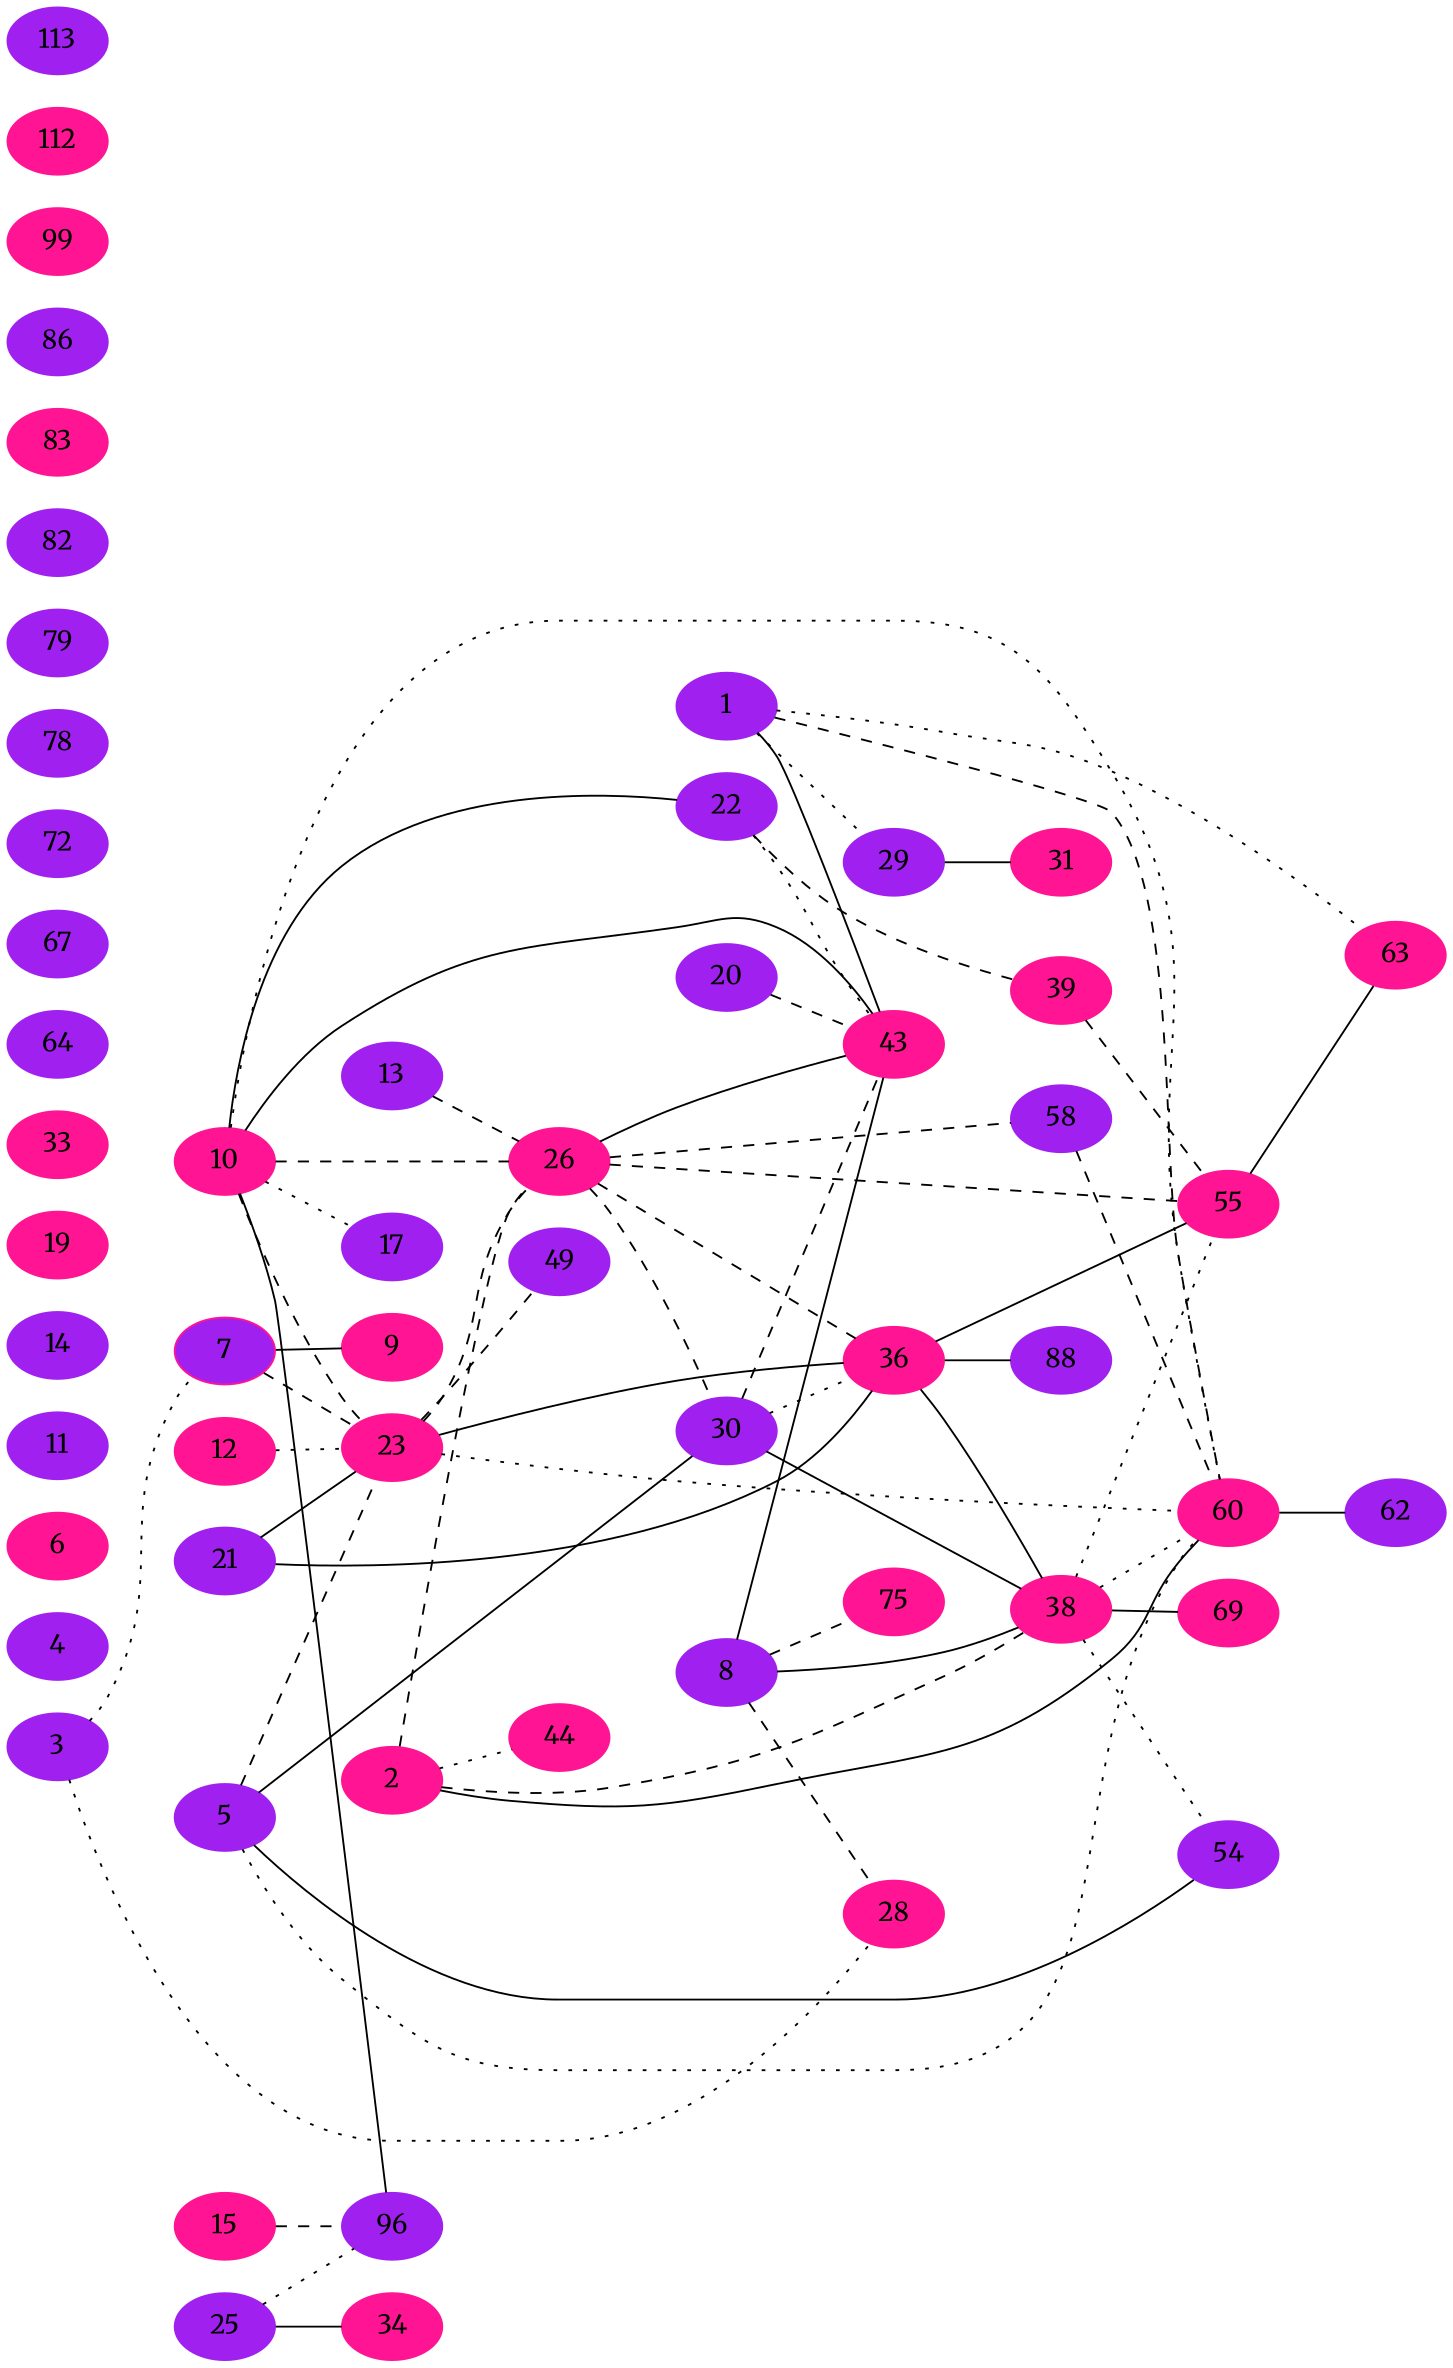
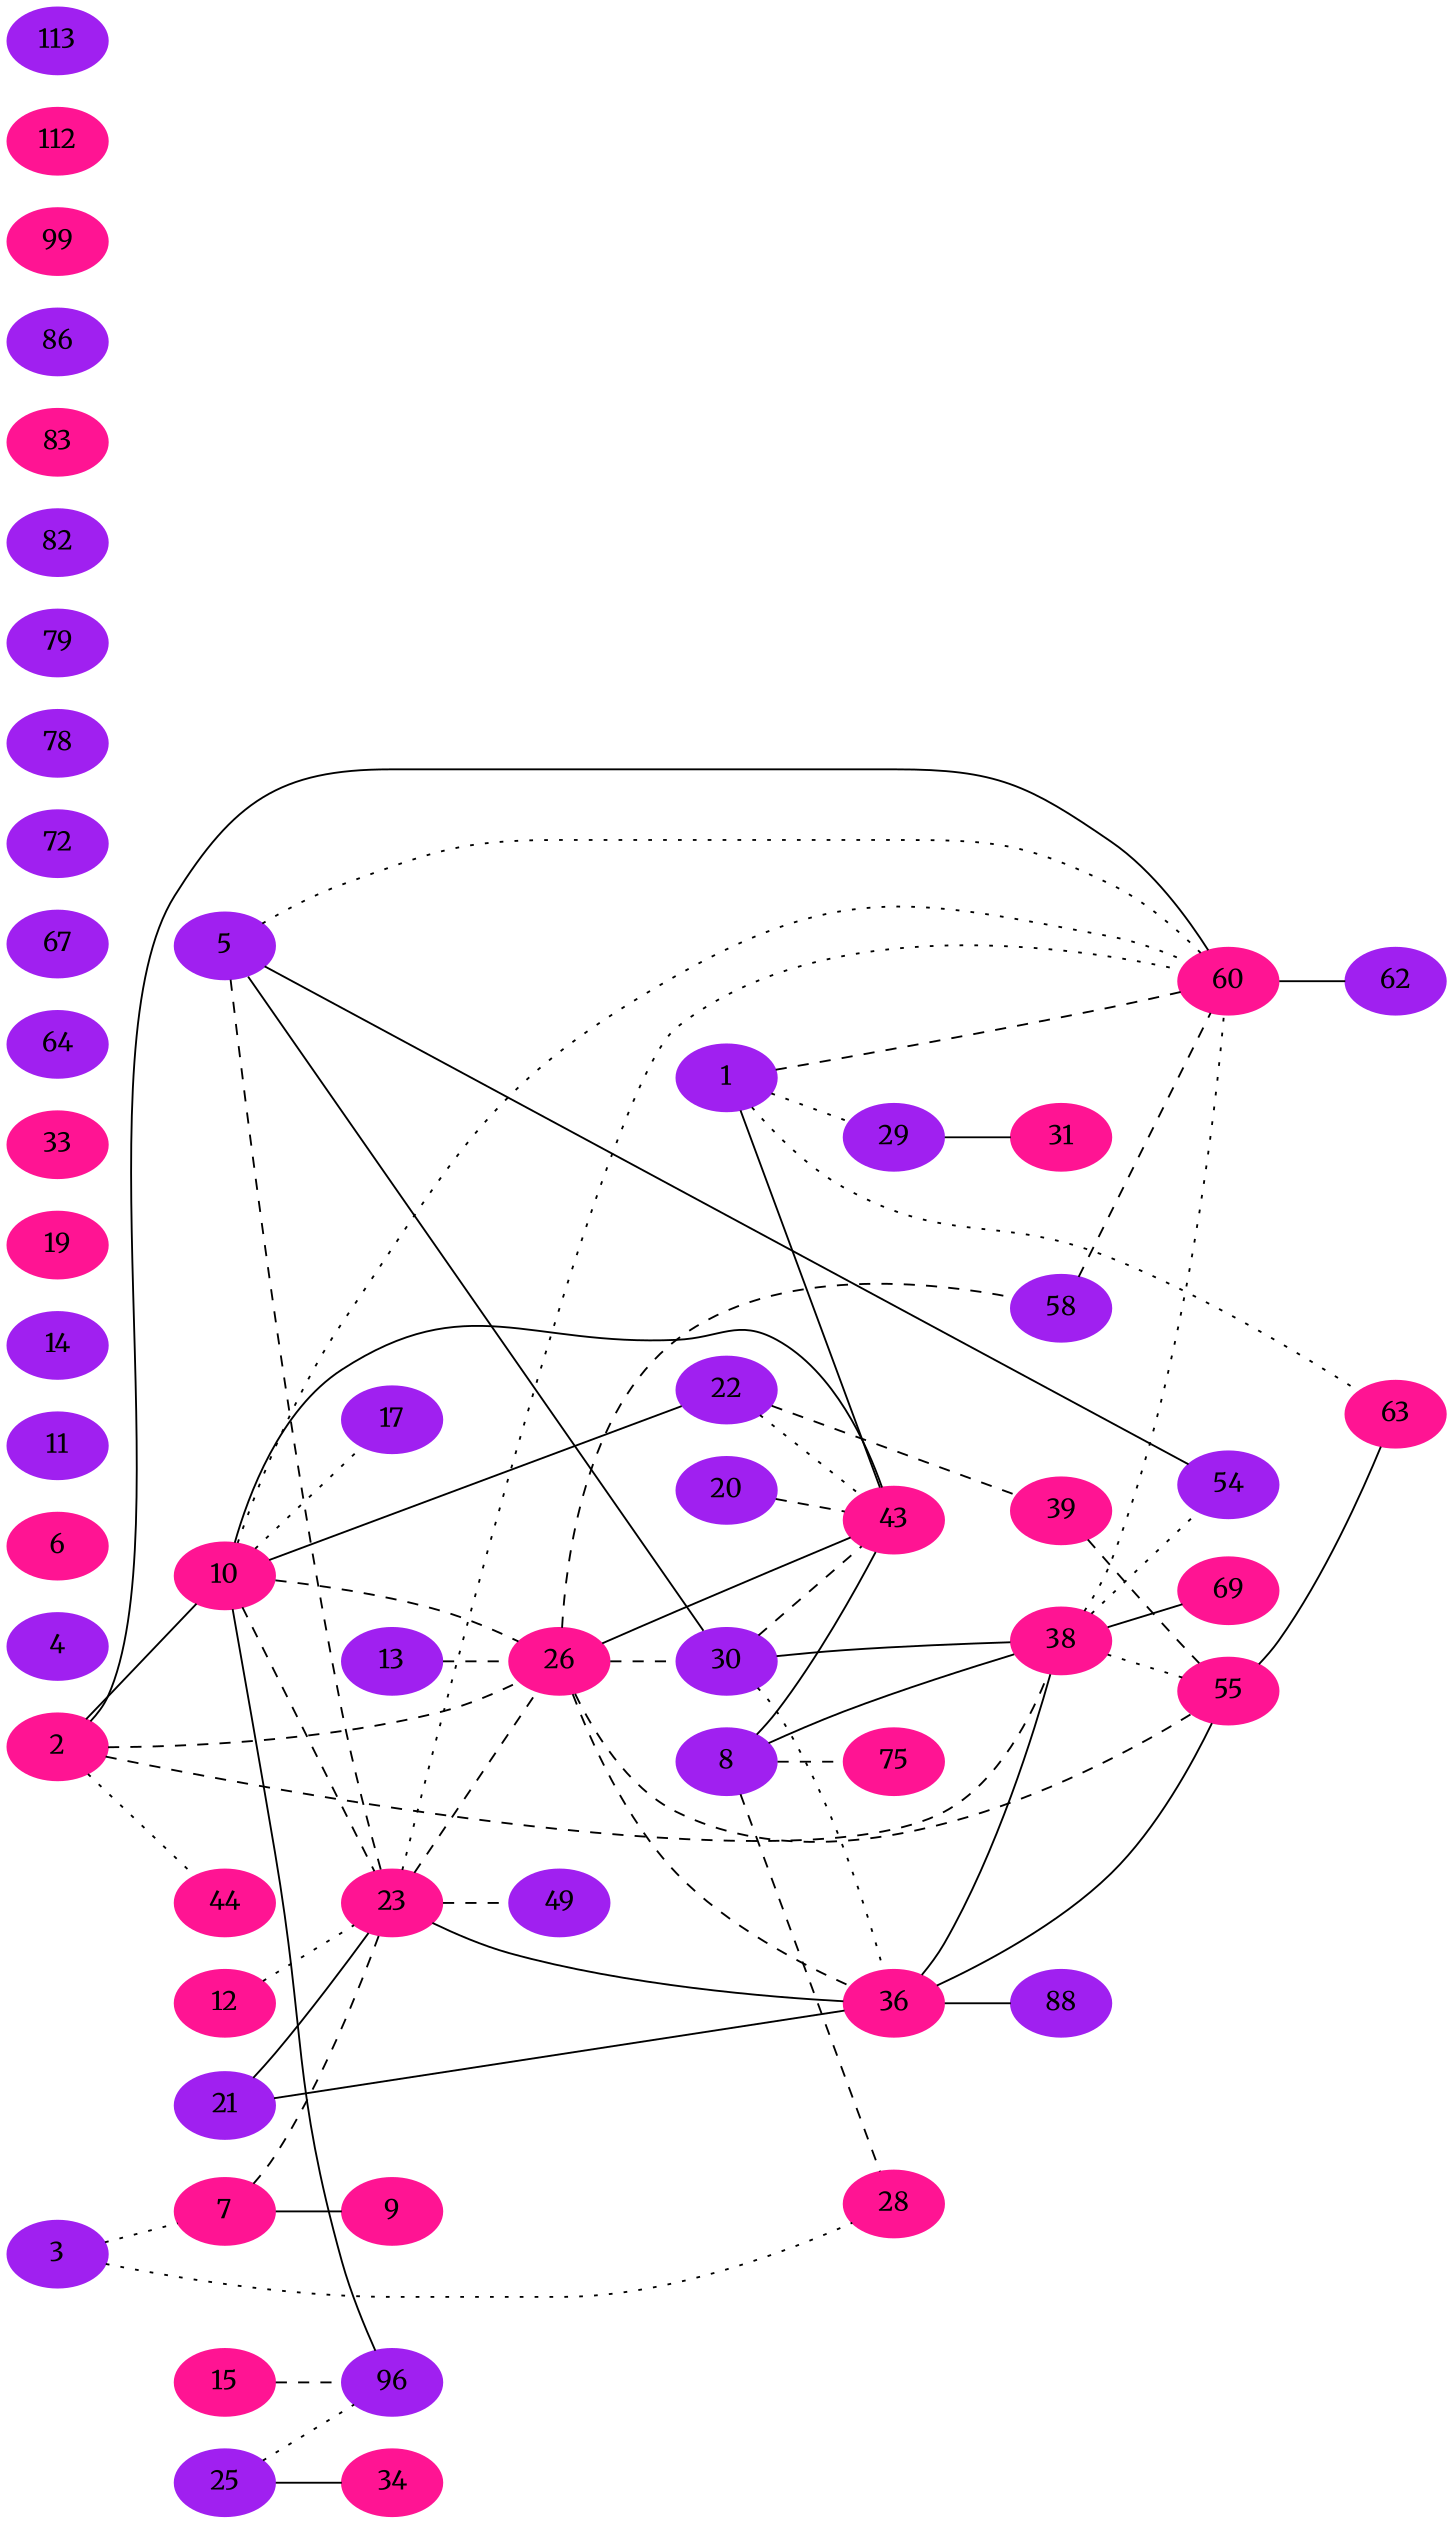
node "7": fillcolor purple -> deeppink
edge "10" -- "2": added
